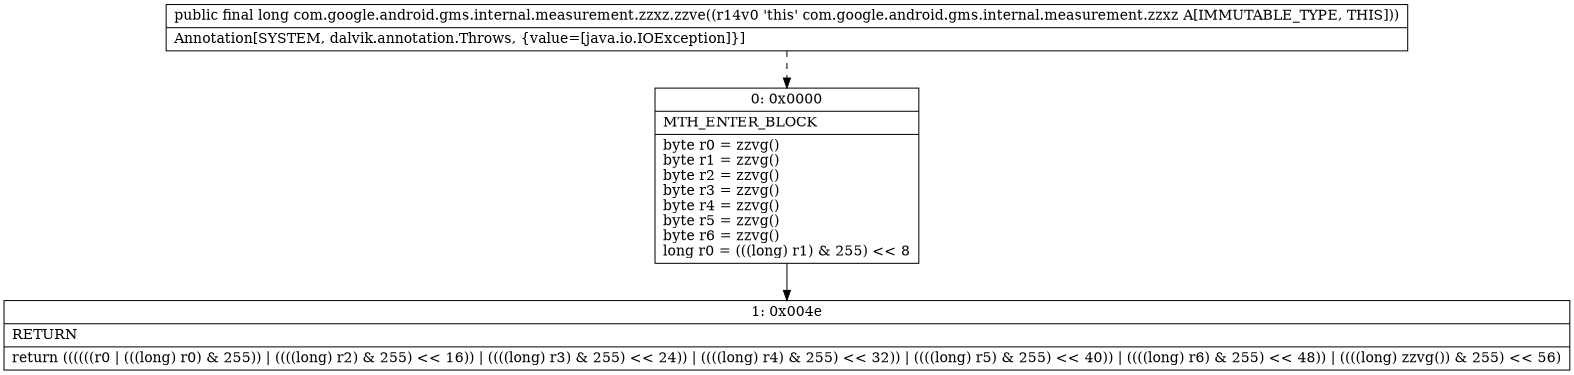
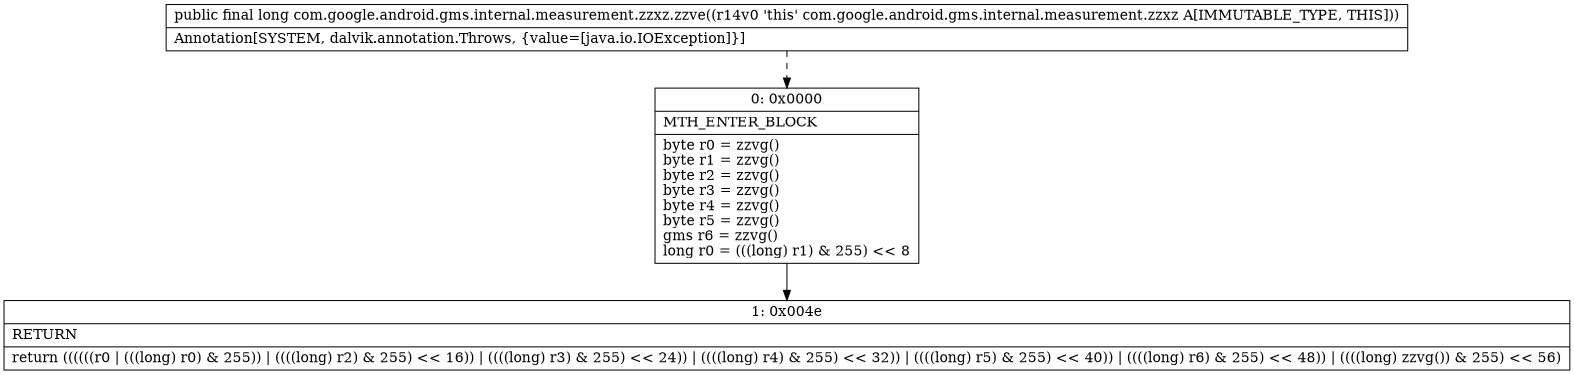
node "0: 0x0000": text "byte r6 = zzvg()" -> "gms r6 = zzvg()"
